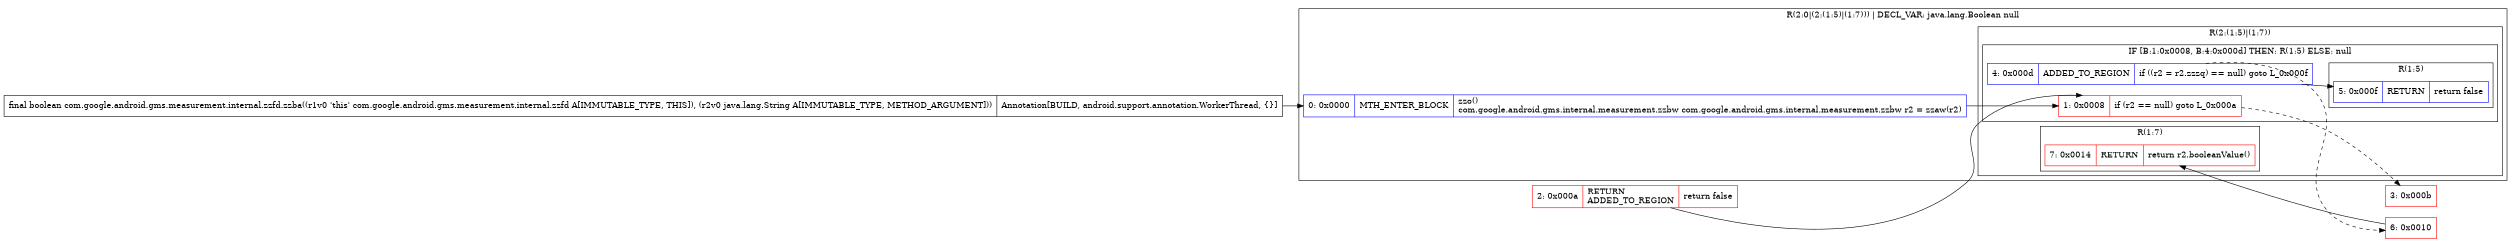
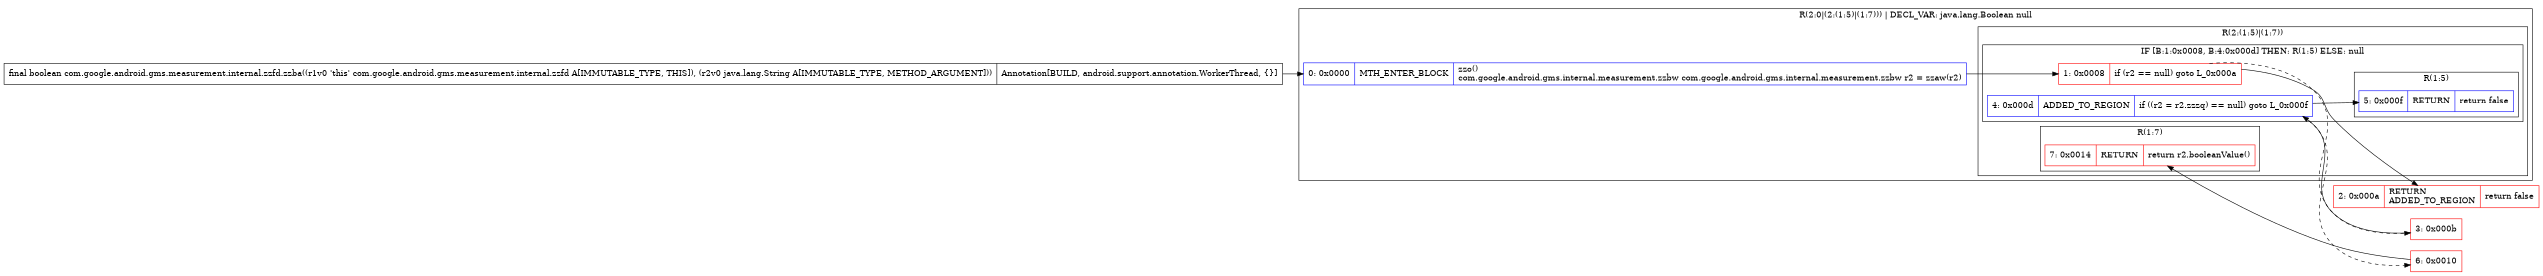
edge "3: 0x000b" -> "4: 0x000d": added
edge "2: 0x000a" -> "1: 0x0008": reversed
